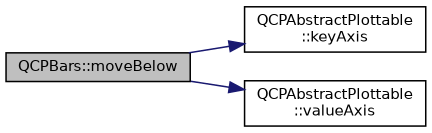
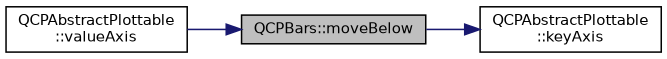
edge "QCPBars::moveBelow" -> "QCPAbstractPlottable ::valueAxis": reversed
